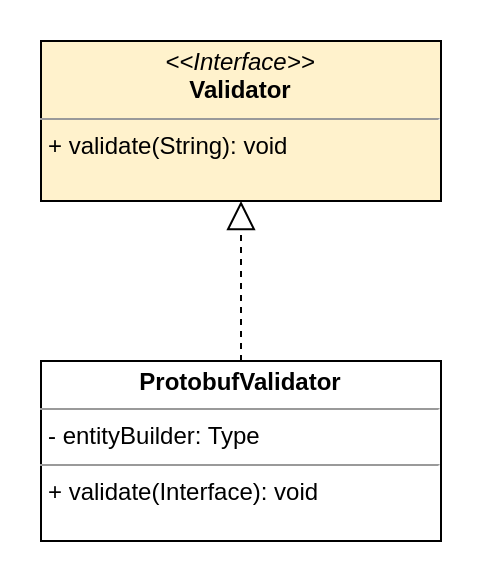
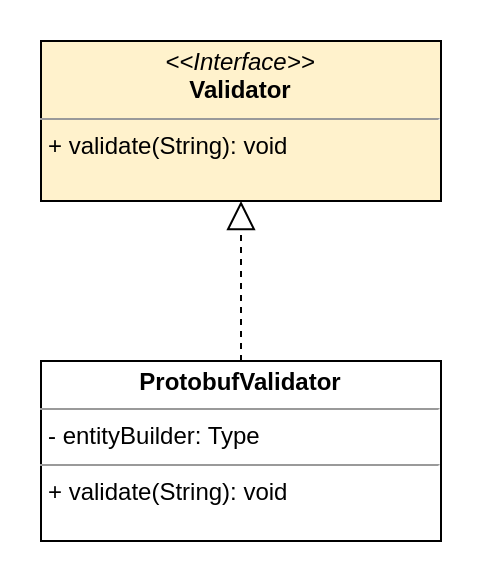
node "ProtobufValidator - entityBuilder: Type + validate(Interface): void": label "ProtobufValidator - entityBuilder: Type + validate(Interface): void" -> "ProtobufValidator - entityBuilder: Type + validate(String): void"
